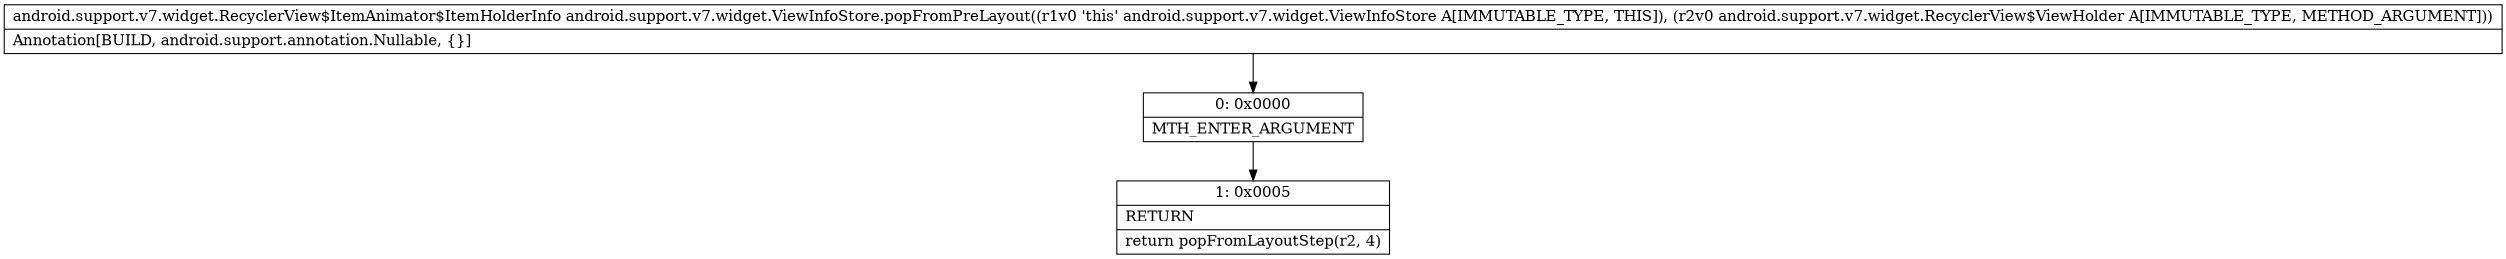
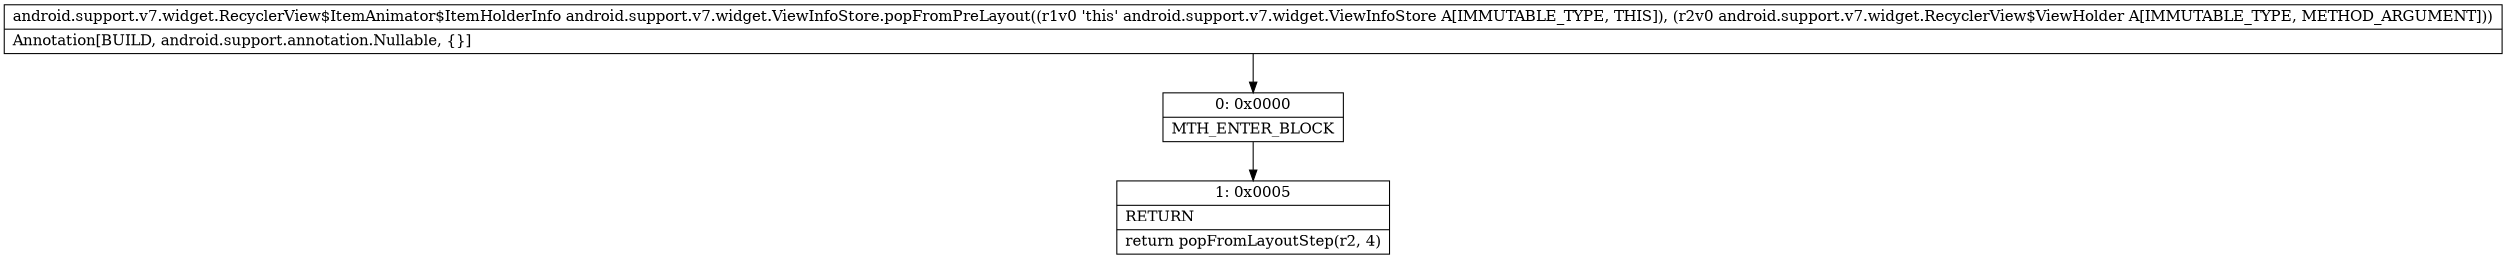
node "0: 0x0000": text "MTH_ENTER_ARGUMENT" -> "MTH_ENTER_BLOCK"
